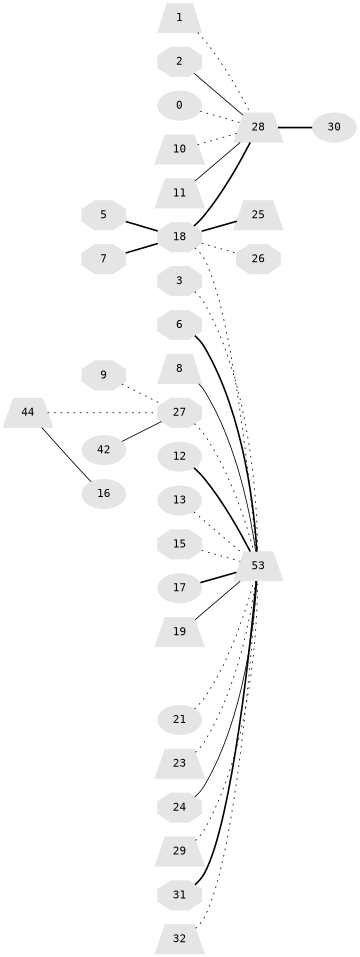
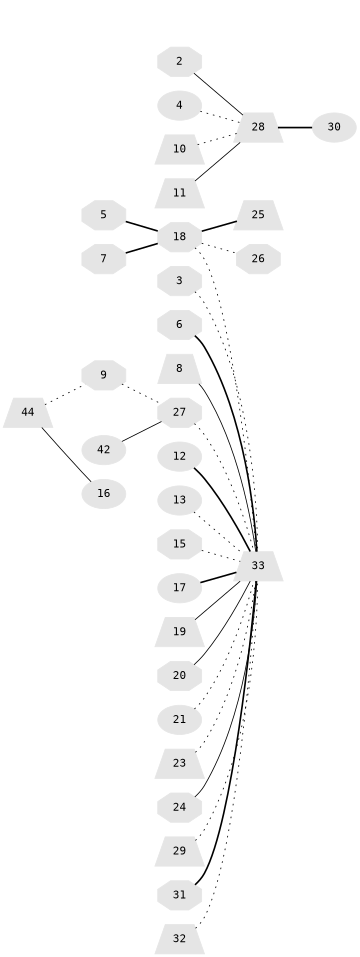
node "1": removed
node "0": label "0" -> "4"
edge "28" -- "18": removed
edge "44" -- "27": now "44" -- "9"
node "53": label "53" -> "33"
node "20": added
